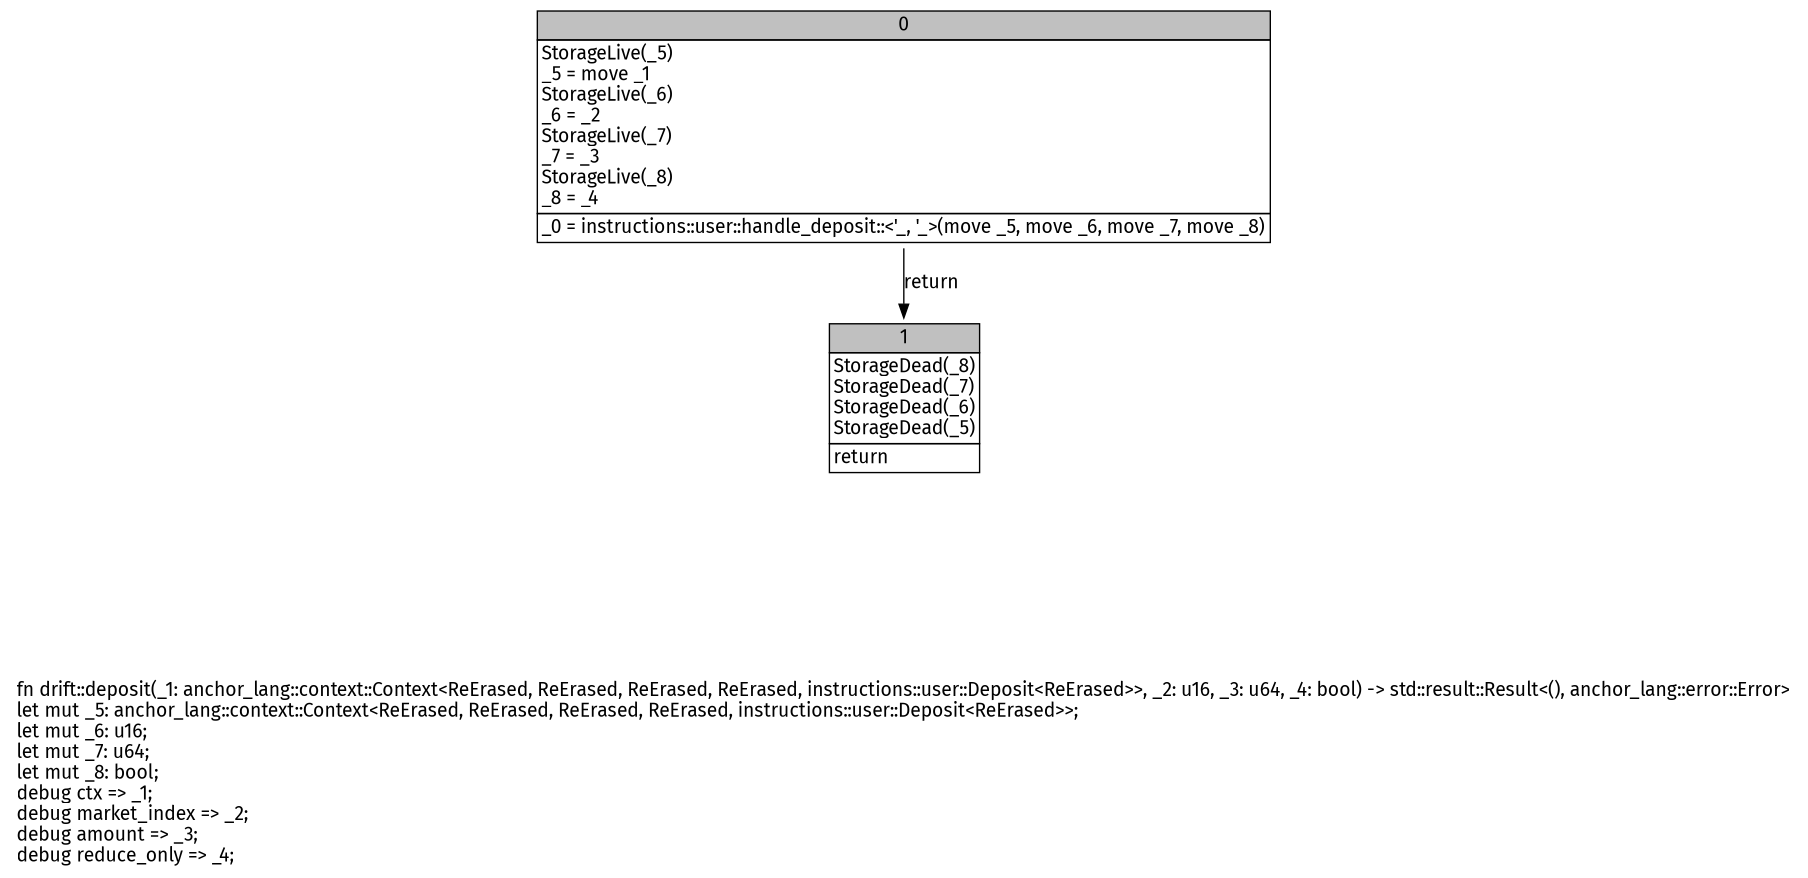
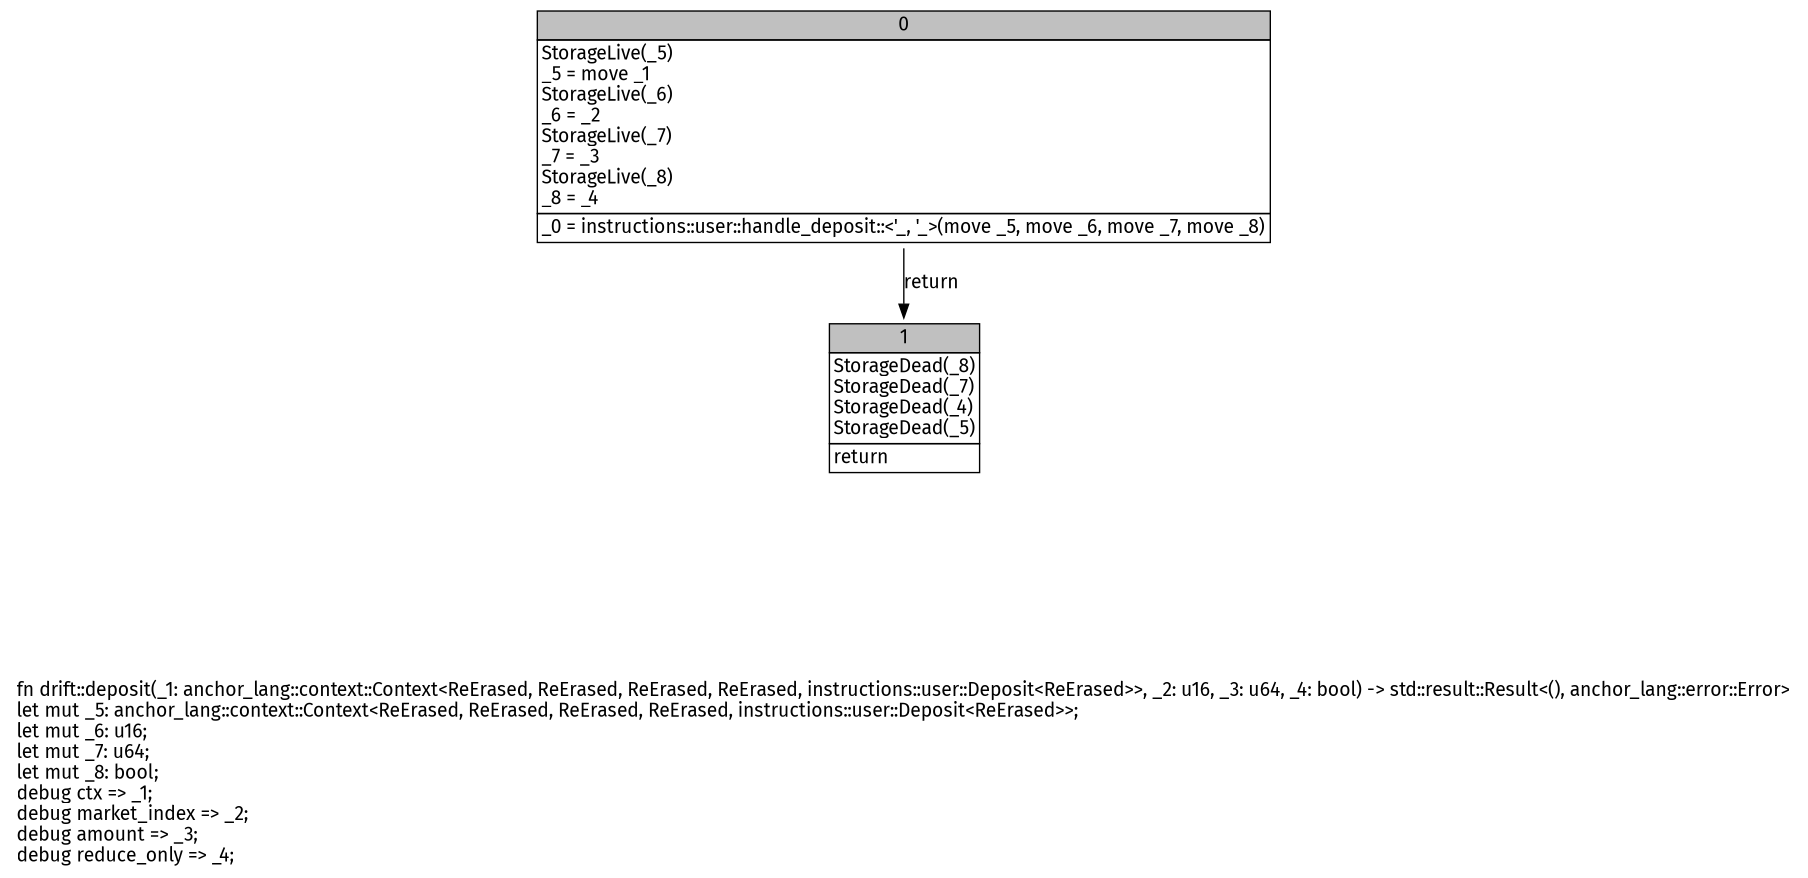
node "1": text "StorageDead(_6)" -> "StorageDead(_4)"
